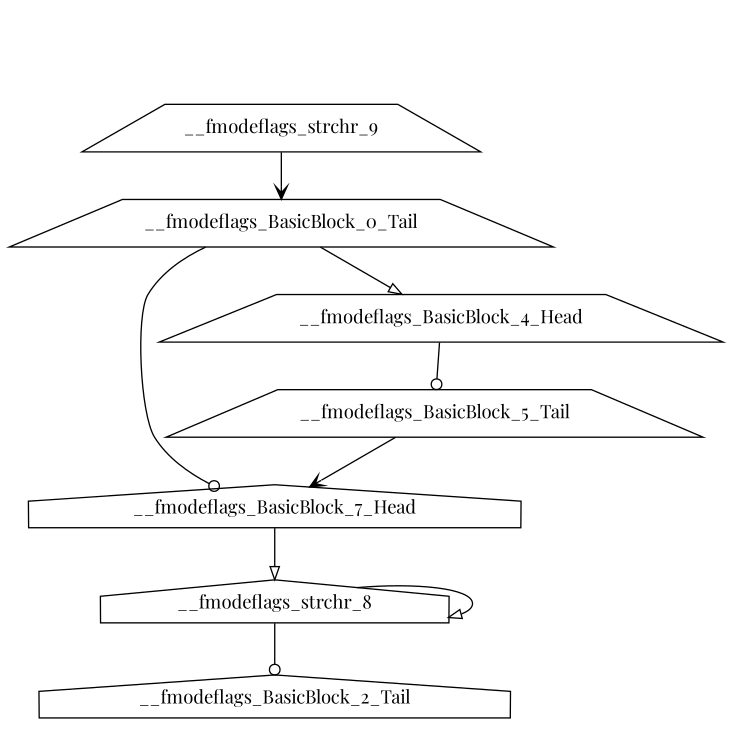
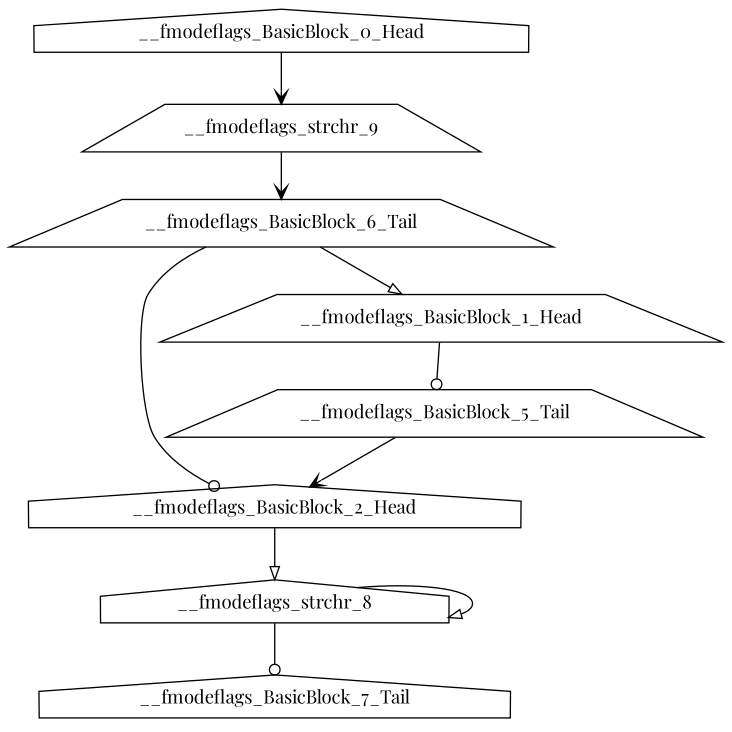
node "__fmodeflags_BasicBlock_0_Head": added
node "__fmodeflags_BasicBlock_0_Tail": label "__fmodeflags_BasicBlock_0_Tail" -> "__fmodeflags_BasicBlock_6_Tail"
node "__fmodeflags_BasicBlock_4_Head": label "__fmodeflags_BasicBlock_4_Head" -> "__fmodeflags_BasicBlock_1_Head"
node "__fmodeflags_BasicBlock_7_Head": label "__fmodeflags_BasicBlock_7_Head" -> "__fmodeflags_BasicBlock_2_Head"
node "__fmodeflags_BasicBlock_2_Tail": label "__fmodeflags_BasicBlock_2_Tail" -> "__fmodeflags_BasicBlock_7_Tail"
